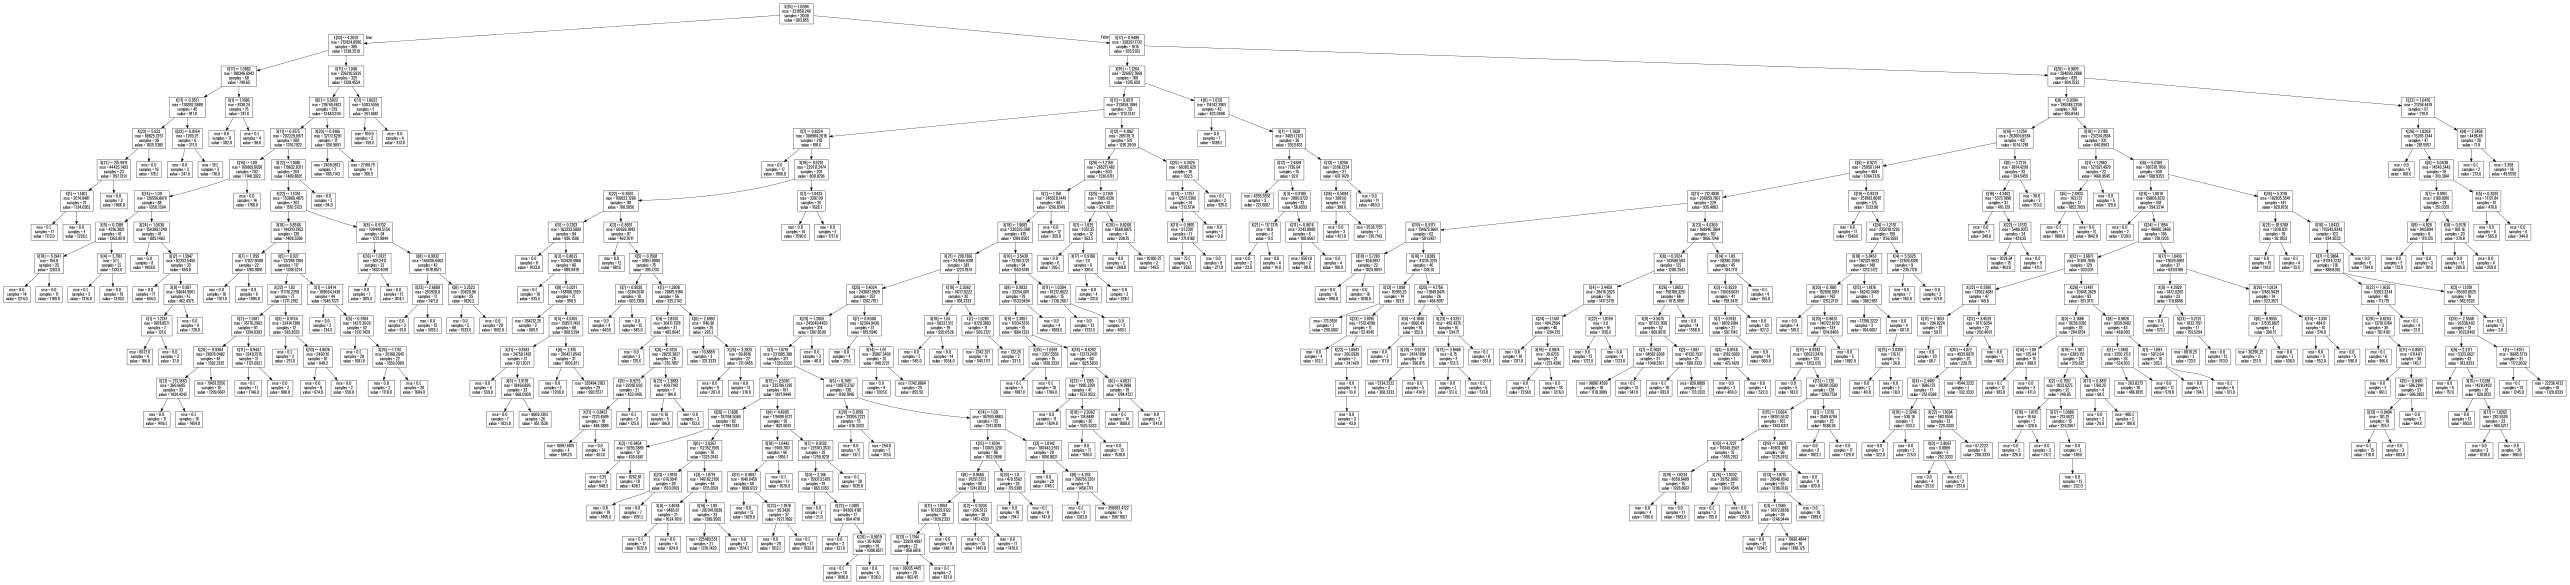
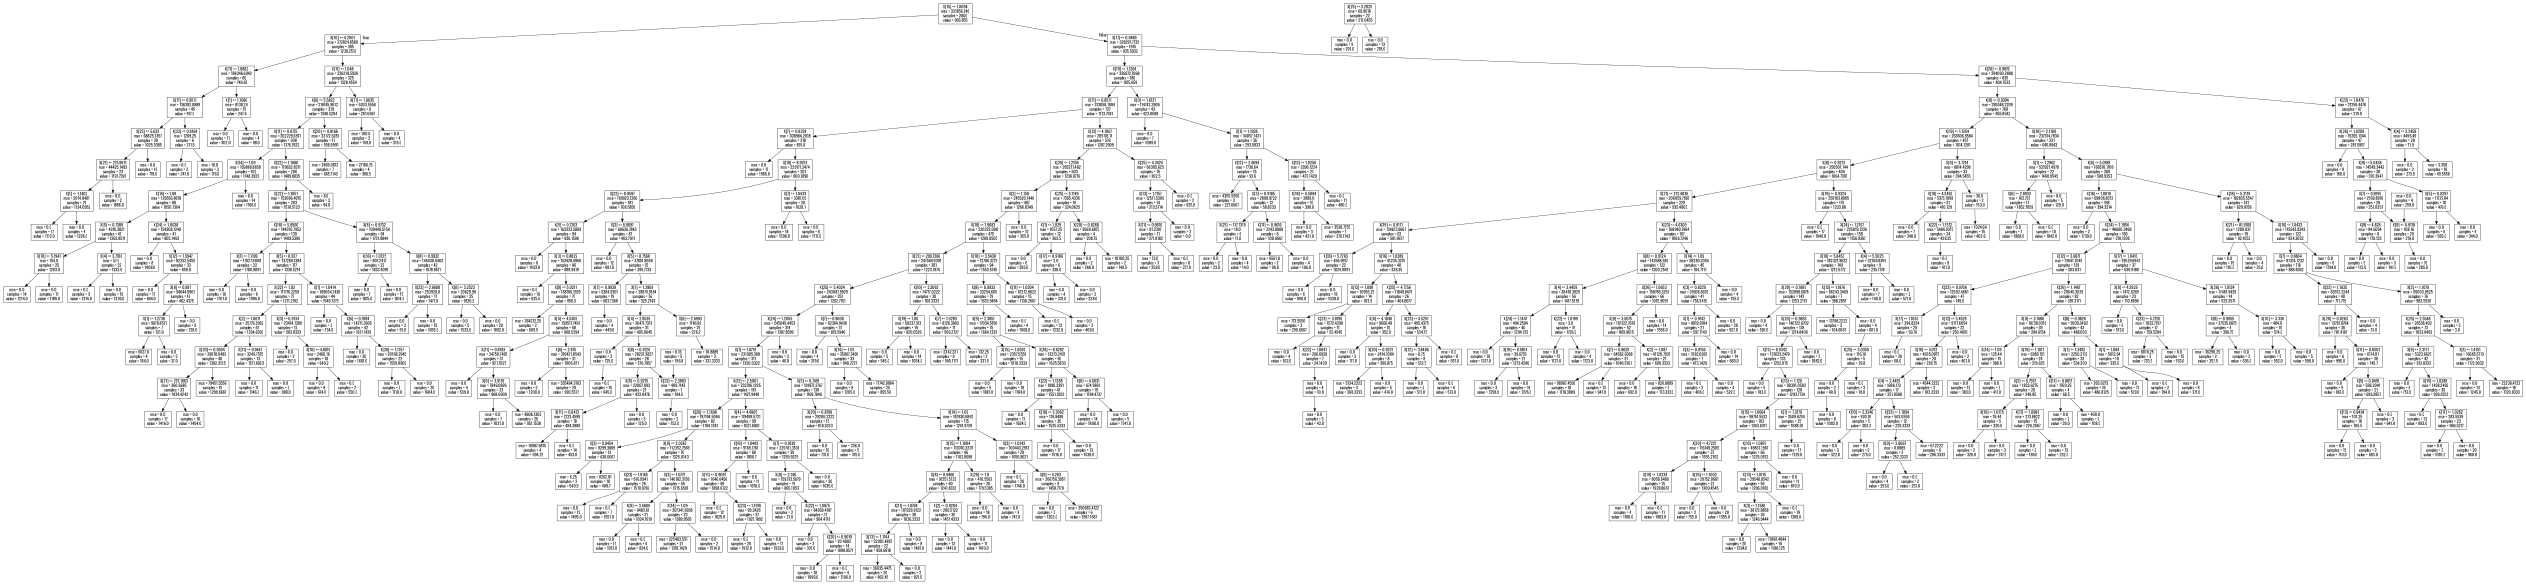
edge "X[22] <= 1.1572 mse = 5486.9375 samples = 24 value = 428.25" -> "mse = 7024.64 samples = 15 value = 402.6": now "mse = 36.0 samples = 2 value = 153.0" -> "mse = 7024.64 samples = 15 value = 402.6"
edge "X[8] <= 0.9178 mse = 108.16 samples = 20 value = 279.8" -> "mse = 0.0 samples = 4 value = 259.0": reversed
edge "X[7] <= 0.9939 mse = 6384.9307 samples = 19 value = 603.7368" -> "mse = 0.0 samples = 15 value = 645.0": now "mse = 0.0 samples = 3 value = 725.0" -> "mse = 0.0 samples = 15 value = 645.0"
edge "X[6] <= 2.6993 mse = 1746.96 samples = 25 value = 226.2" -> "X[25] <= 3.2825 mse = 69.8616 samples = 22 value = 211.0455": removed
node "mse = 0.0 samples = 20 value = 68.7": label "mse = 0.0 samples = 20 value = 68.7" -> "mse = 0.0 samples = 20 value = 68.0"
edge "X[23] <= 2.3883 mse = 409.7143 samples = 7 value = 184.0" -> "mse = 0.16 samples = 5 value = 196.8": reversed
edge "X[1] <= 1.3179 mse = 3509.6704 samples = 25 value = 1088.36" -> "mse = 0.0 samples = 8 value = 1002.0": now "mse = 0.0 samples = 2 value = 40.0" -> "mse = 0.0 samples = 8 value = 1002.0"
edge "mse = 0.0 samples = 2 value = 189.0" -> "mse = 0.0 samples = 13 value = 232.0": now "X[17] <= 1.0986 mse = 213.6622 samples = 15 value = 226.2667" -> "mse = 0.0 samples = 13 value = 232.0"
